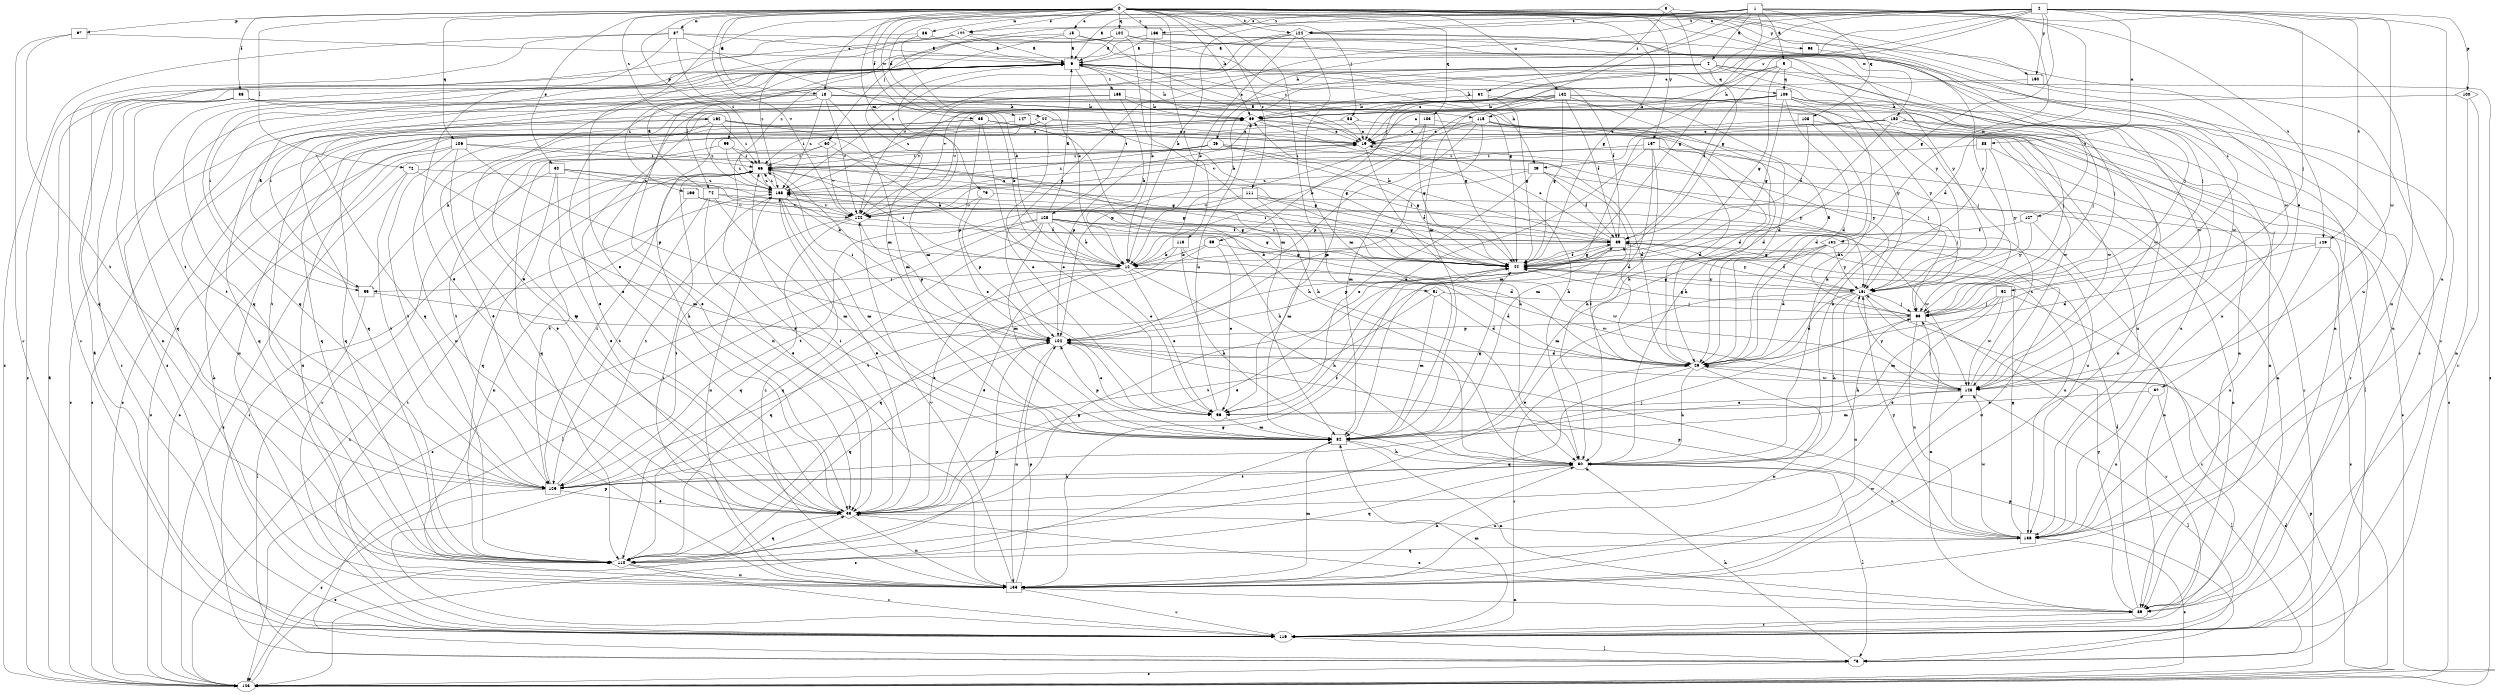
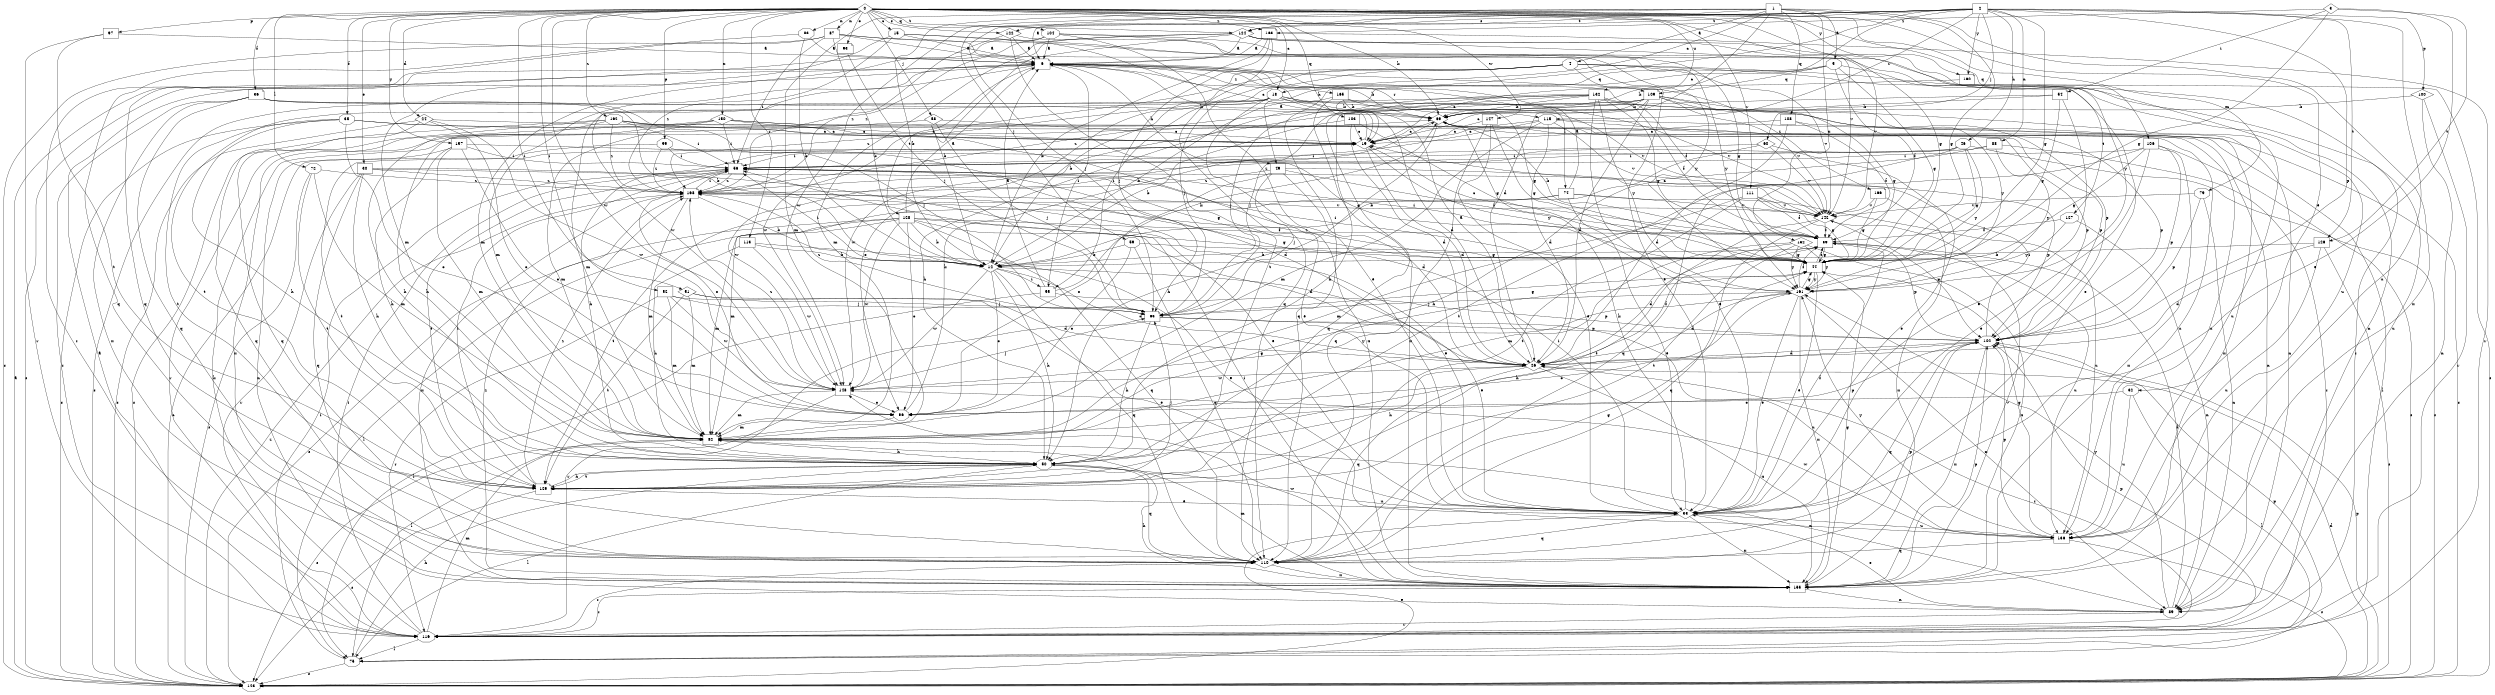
node "88": shape box -> note
edge "18" -> "116": now "18" -> "123"
